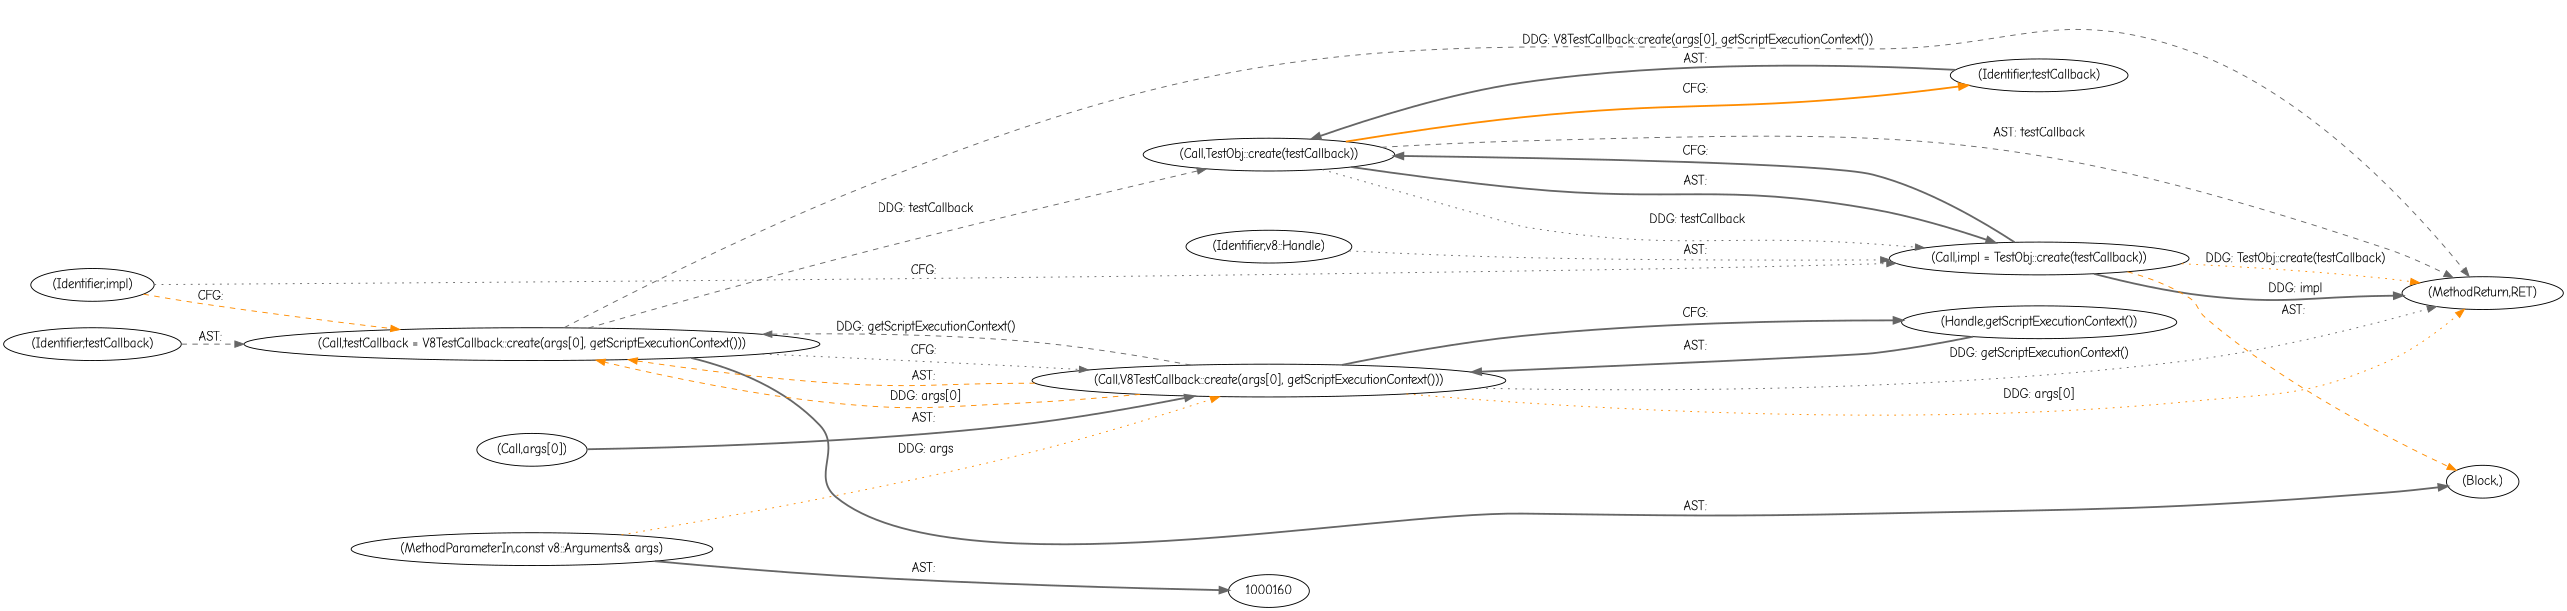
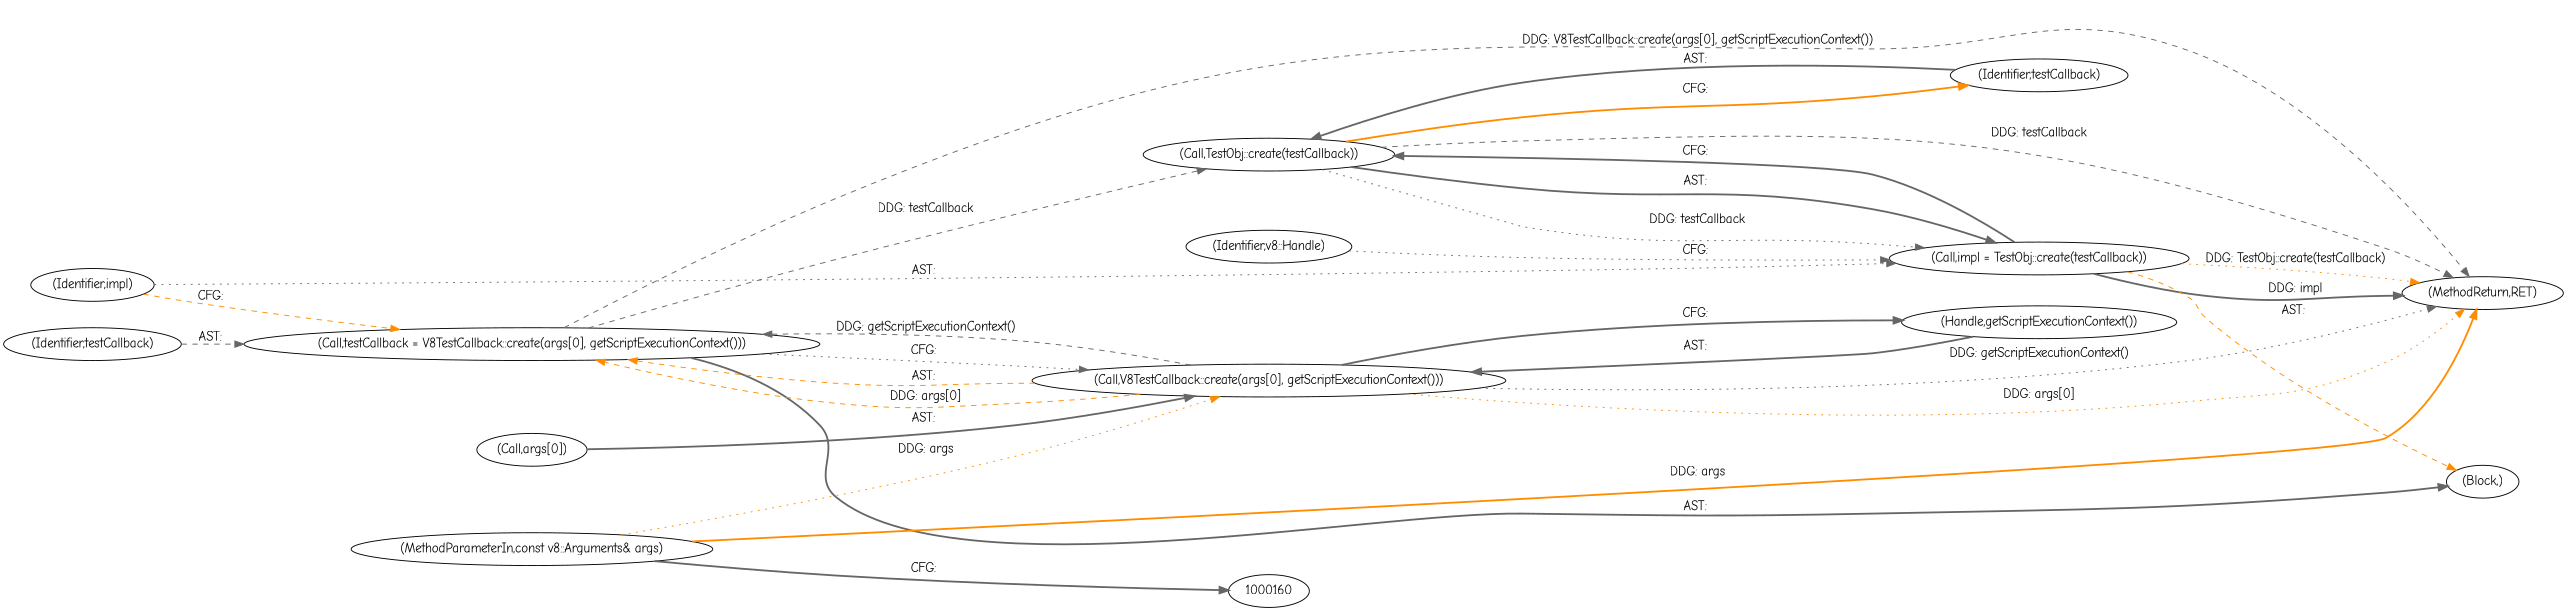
edge "(Call,TestObj::create(testCallback))" -> "(MethodReturn,RET)": label "AST: testCallback" -> "DDG: testCallback"
edge "(Identifier,v8::Handle)" -> "(Call,impl = TestObj::create(testCallback))": label "AST: " -> "CFG: "
edge "(Identifier,impl)" -> "(Call,impl = TestObj::create(testCallback))": label "CFG: " -> "AST: "
edge "(MethodParameterIn,const v8::Arguments& args)" -> "(MethodReturn,RET)": added, label "DDG: args"
edge "(MethodParameterIn,const v8::Arguments& args)" -> "1000160": label "AST: " -> "CFG: "
